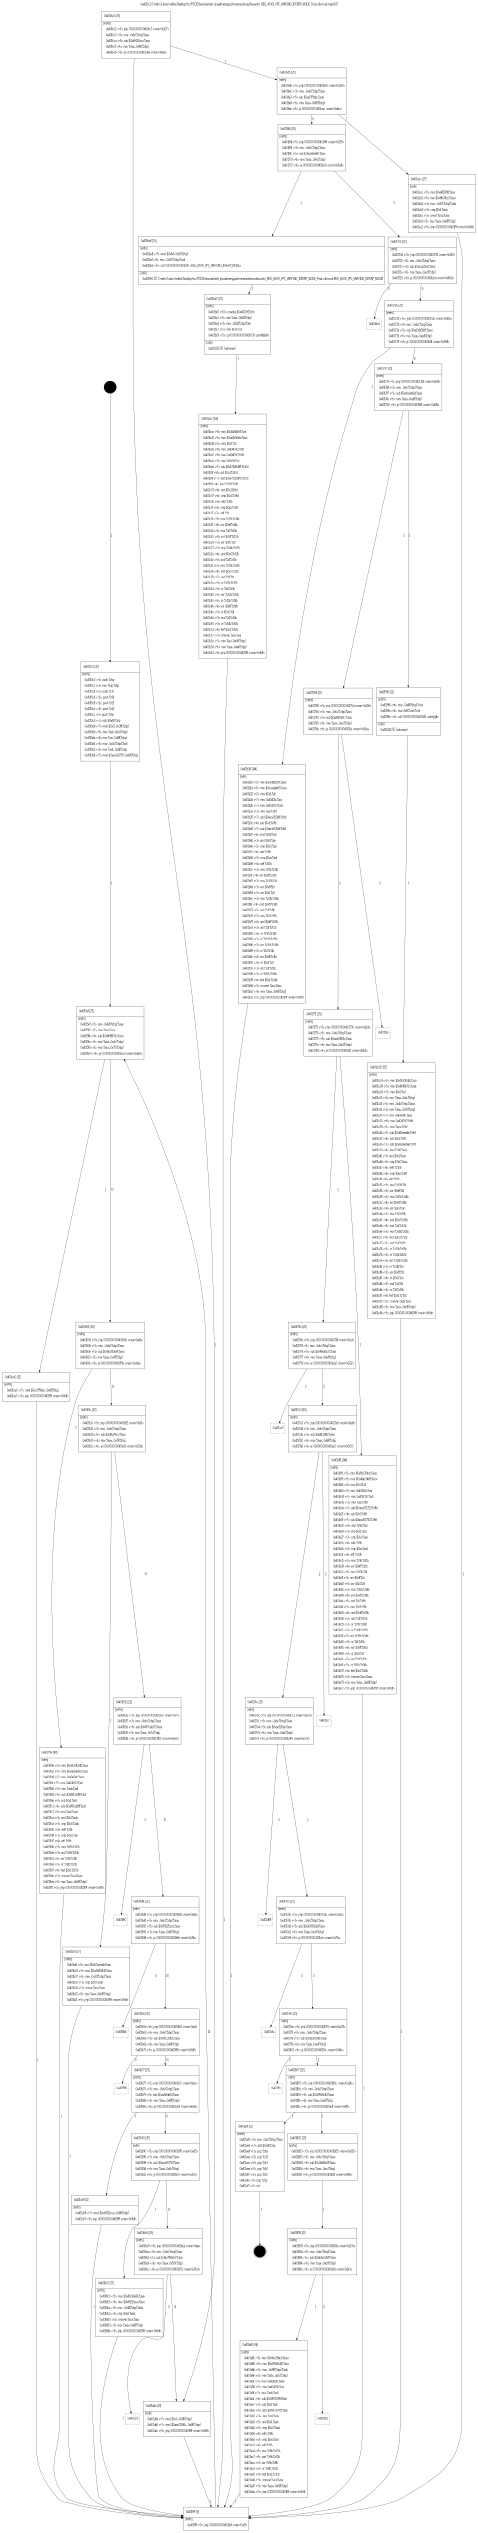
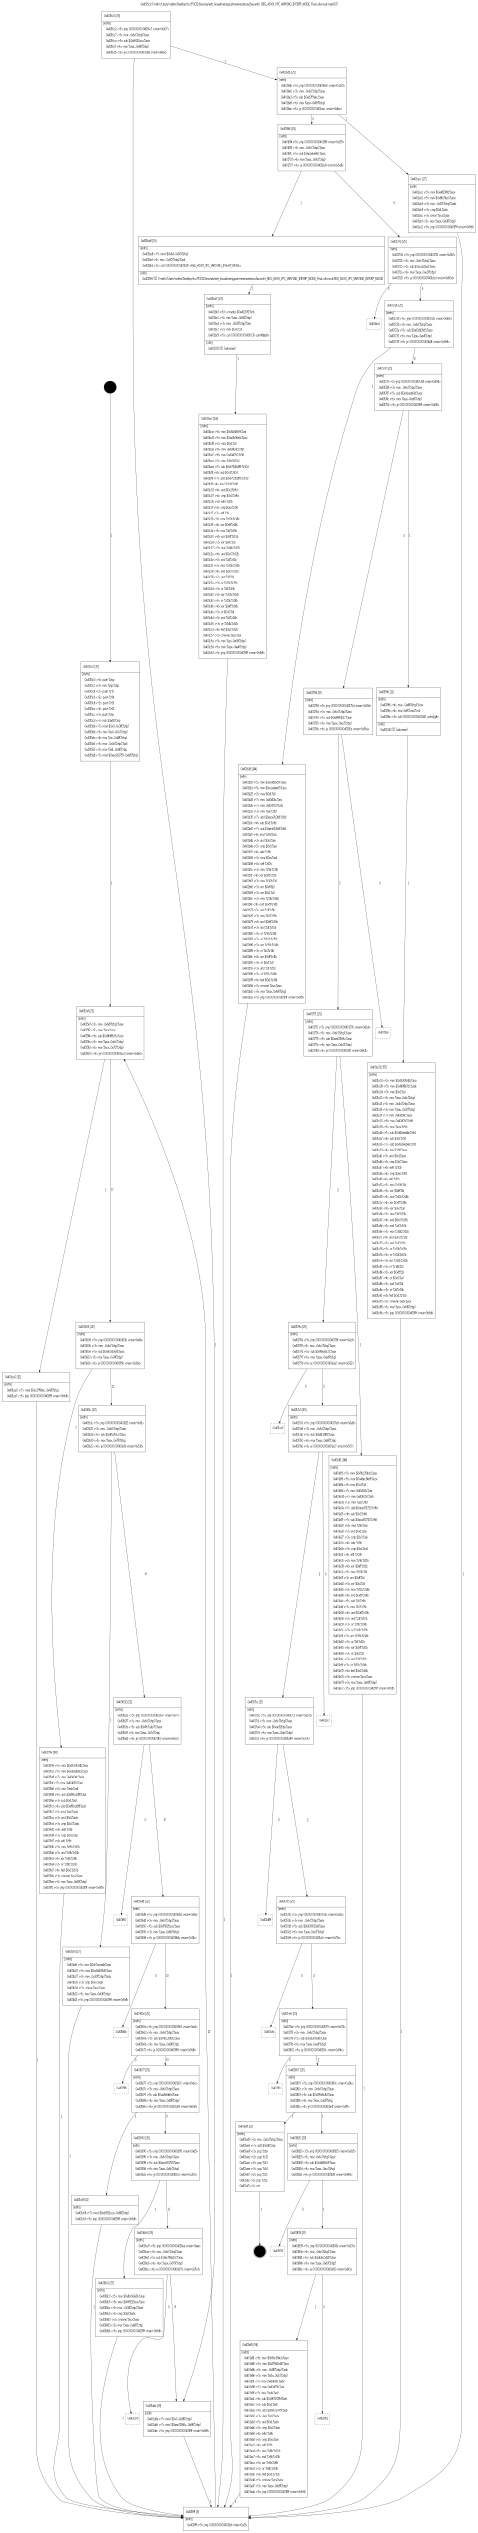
node "0x401f28": added
